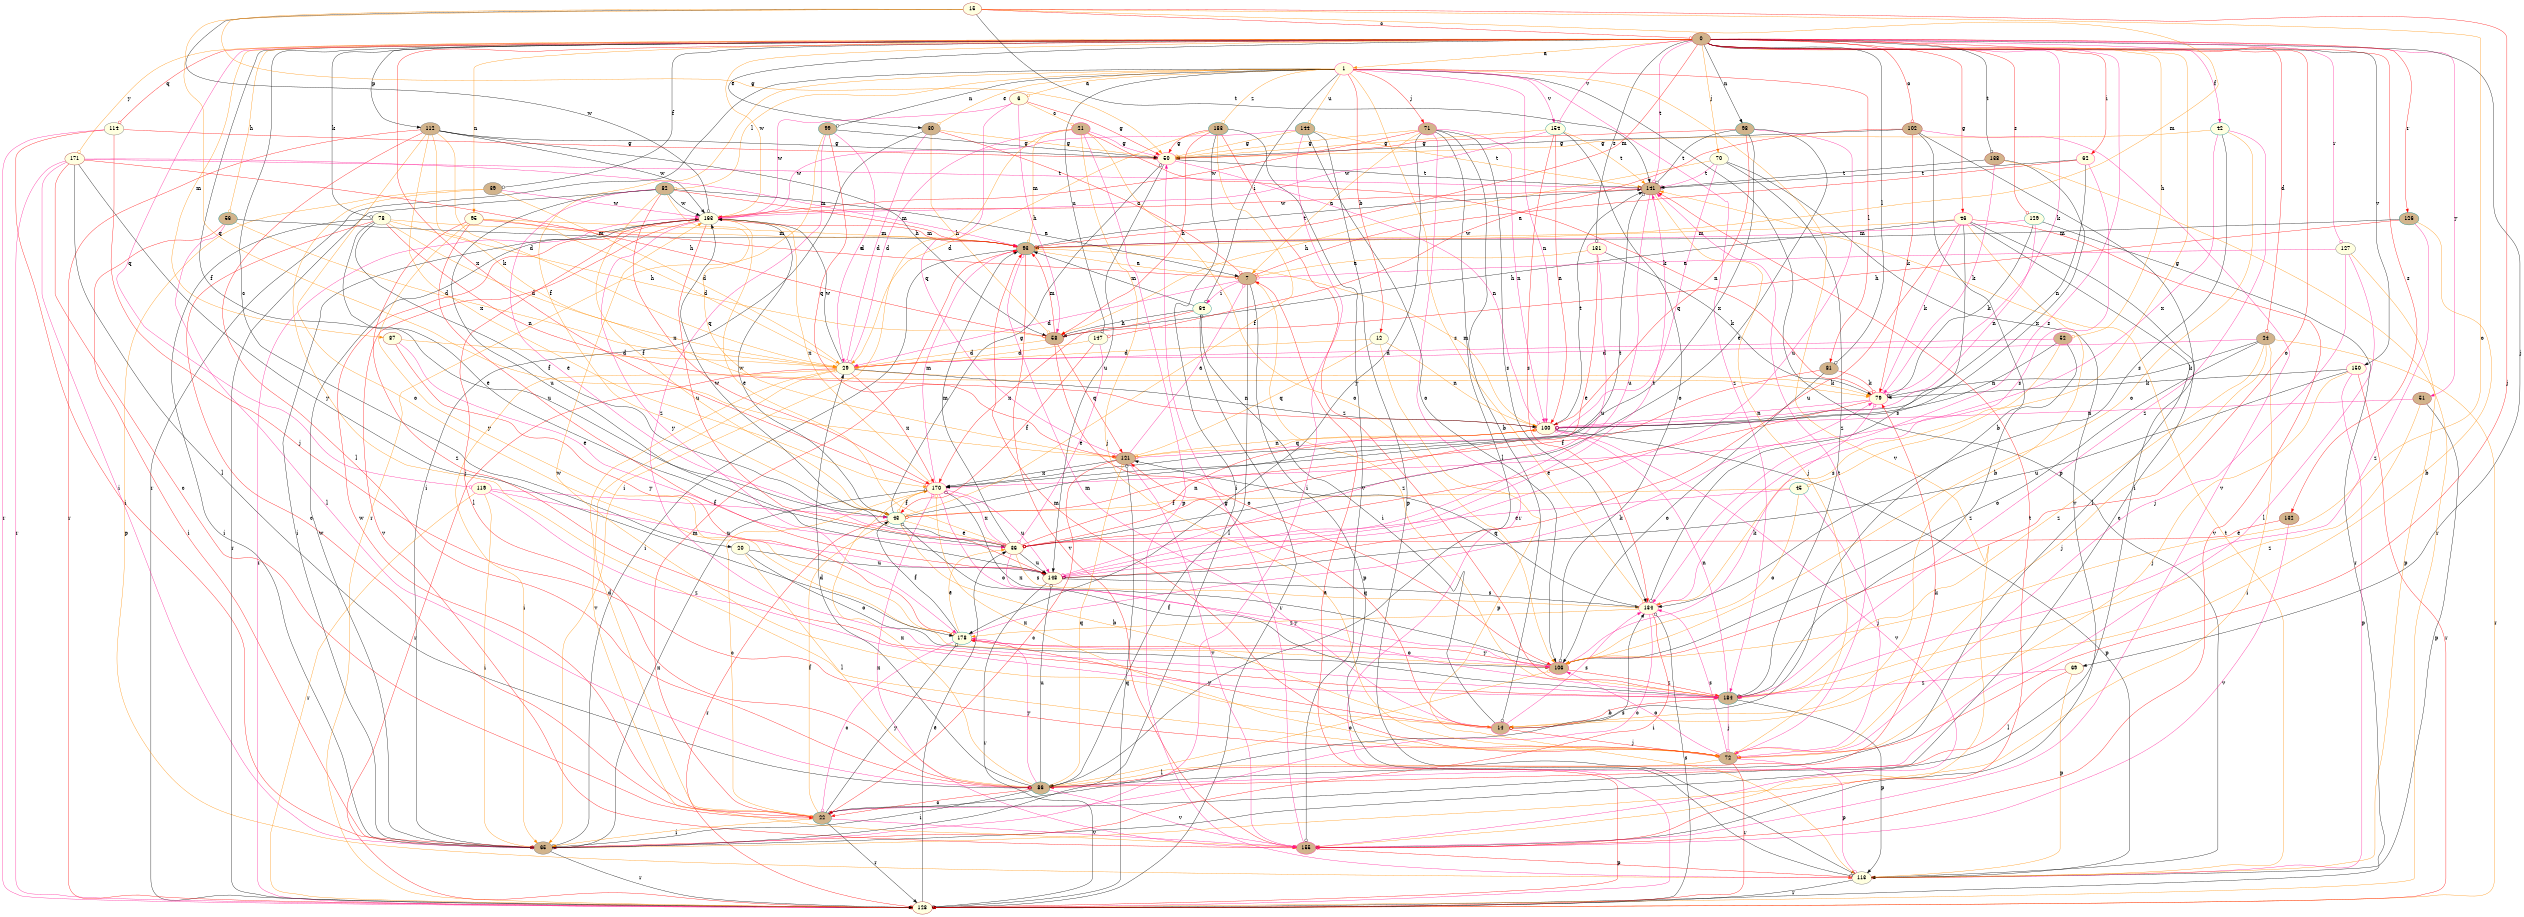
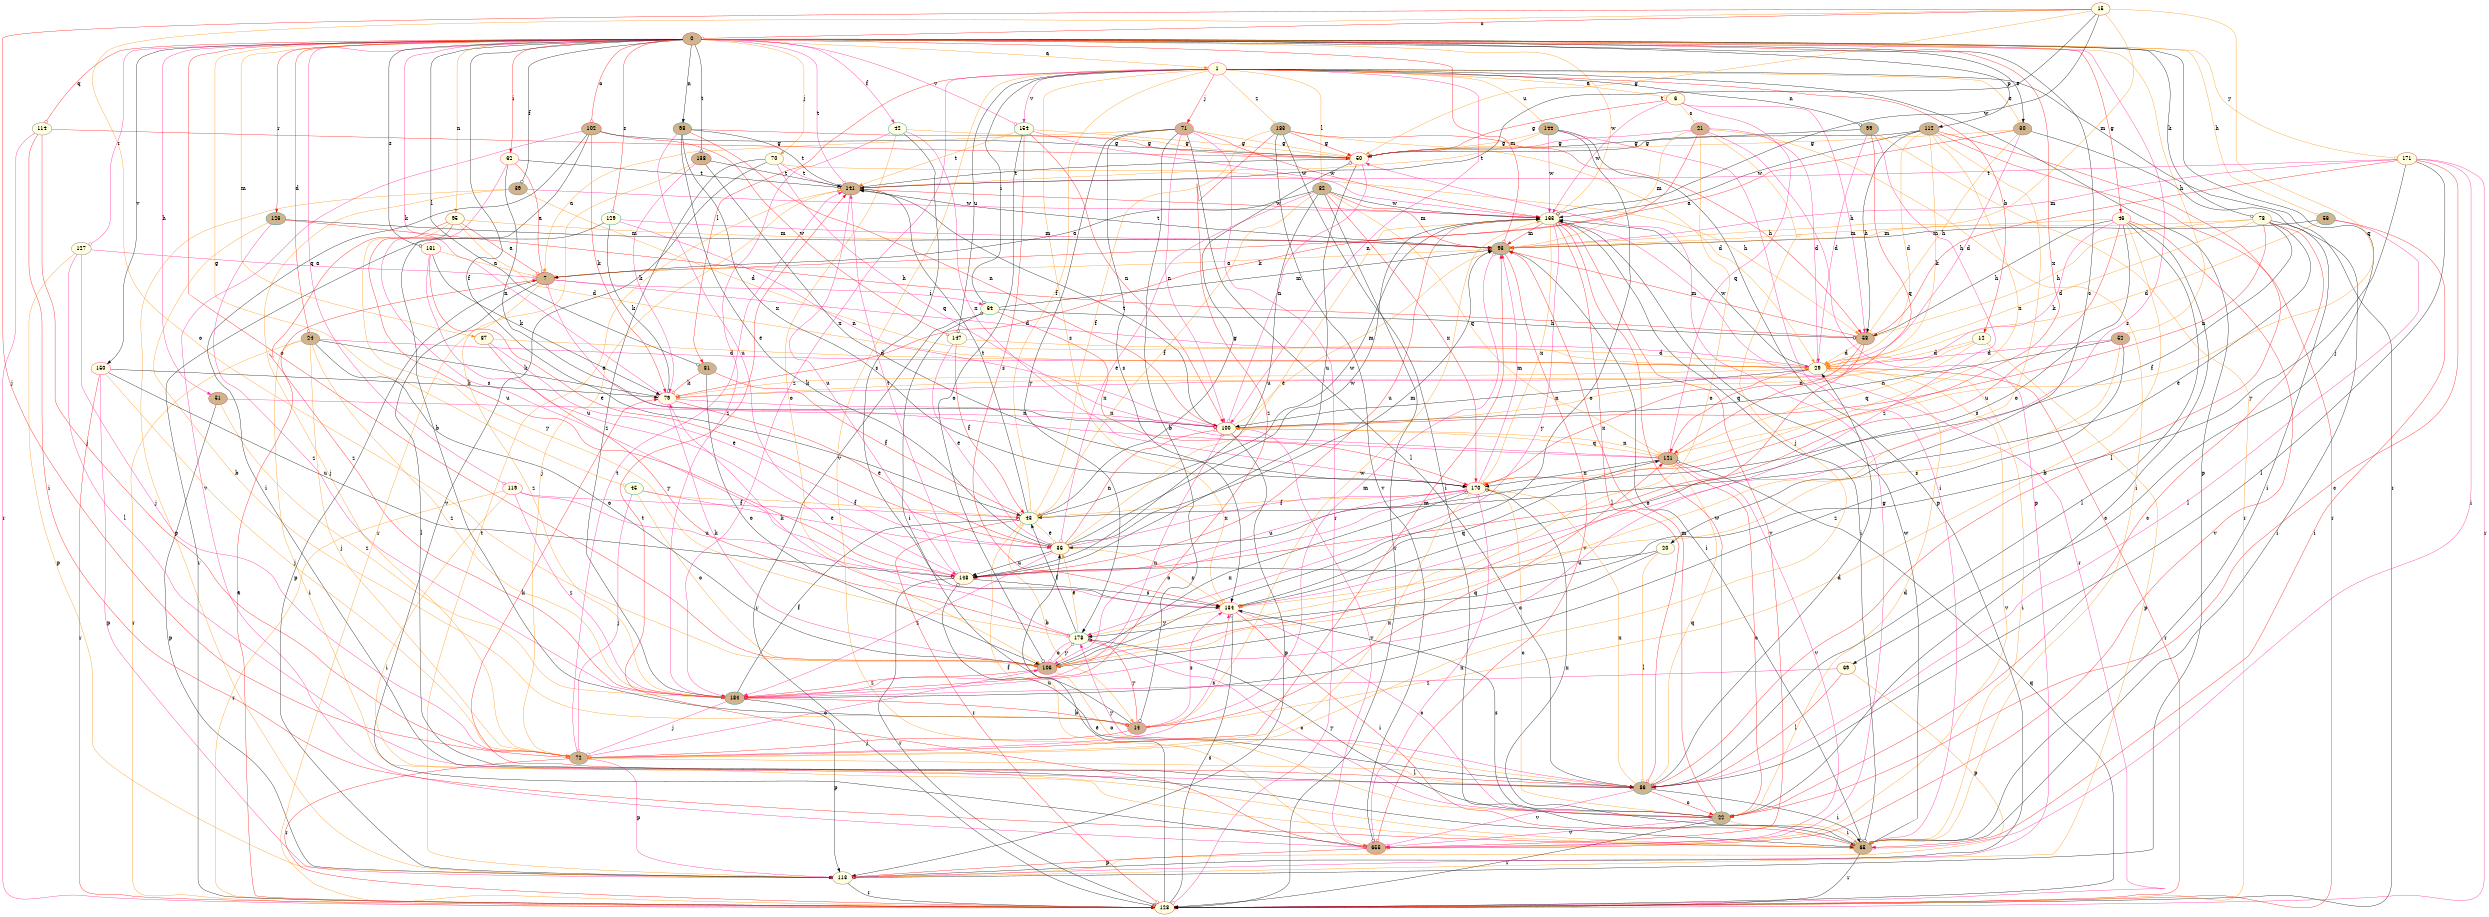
edge "0" -> "51": label "y" -> "h"
node "132": removed
node "155": label "155" -> "655"
